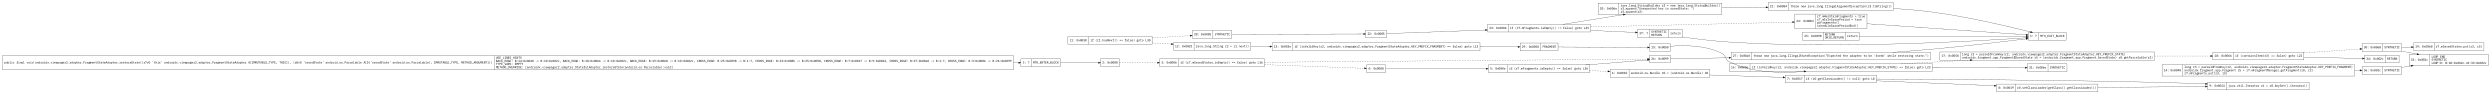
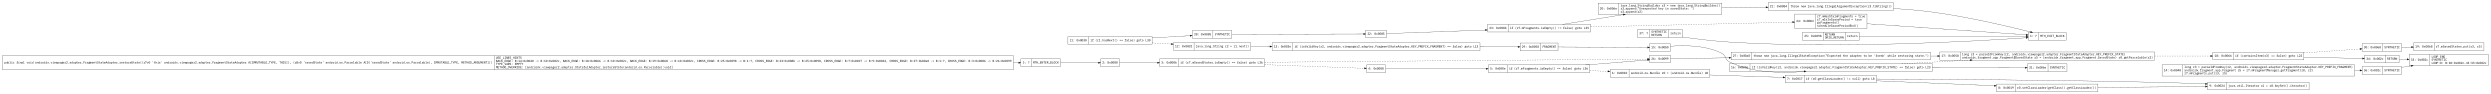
edge "23: 0x008b" -> "37: ?": removed
edge "11: 0x0030" -> "28: 0x0085": style dashed -> solid
edge "27: 0x00a0" -> "1: ?": now "27: 0x00a0" -> "17: 0x0058"
edge "30: 0x0068" -> "33: 0x002c": now "34: 0x002c" -> "33: 0x002c"
edge "2: 0x0000" -> "3: 0x0006": style dashed -> solid
